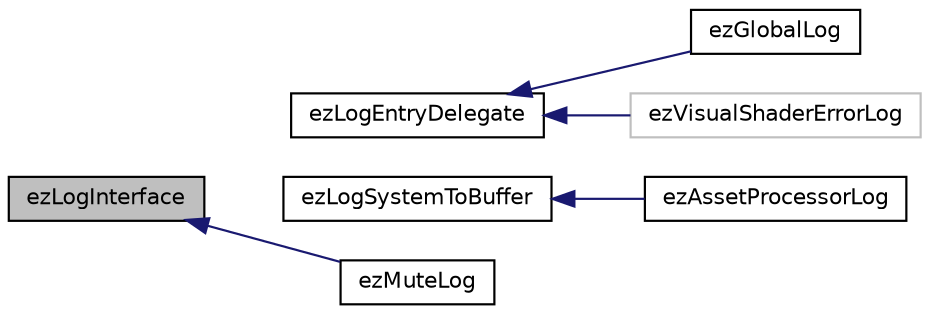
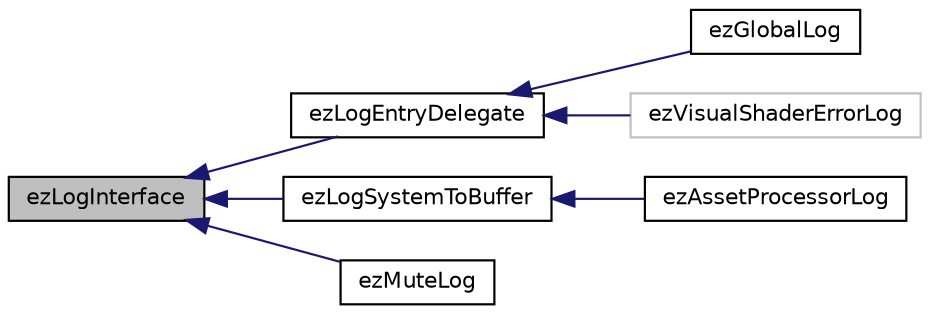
edge "ezLogEntryDelegate" -> "ezLogInterface": added
edge "ezLogSystemToBuffer" -> "ezLogInterface": added
